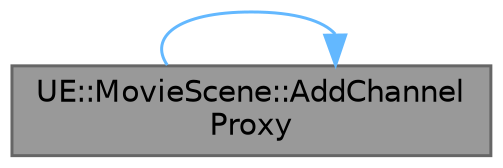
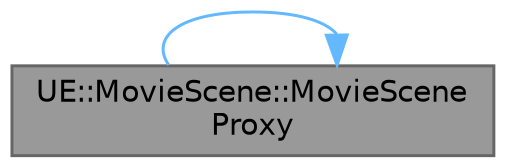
node "UE::MovieScene::AddChannel Proxy": label "UE::MovieScene::AddChannel Proxy" -> "UE::MovieScene::MovieScene Proxy"
